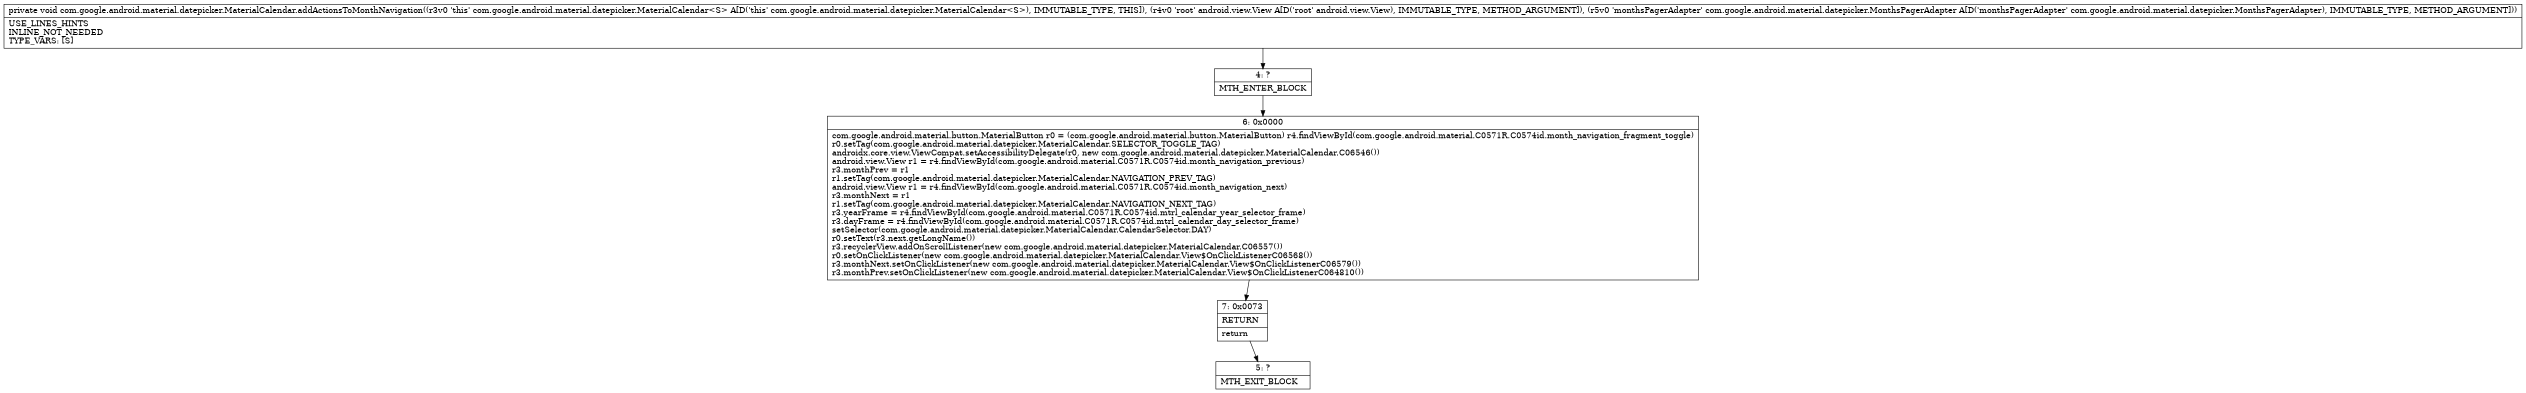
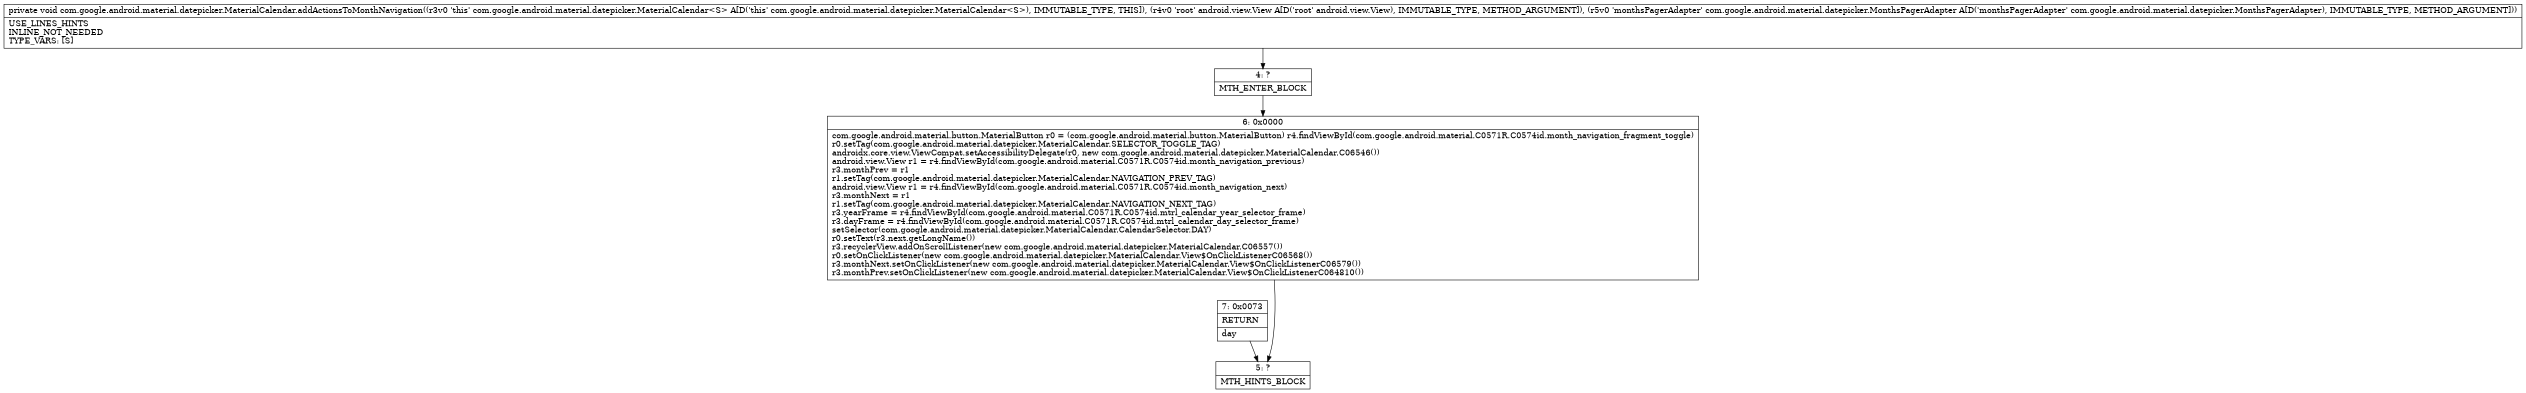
edge "6: 0x0000" -> "7: 0x0073": now "6: 0x0000" -> "5: ?"
node "7: 0x0073": text "return" -> "day"
node "5: ?": text "MTH_EXIT_BLOCK" -> "MTH_HINTS_BLOCK"
